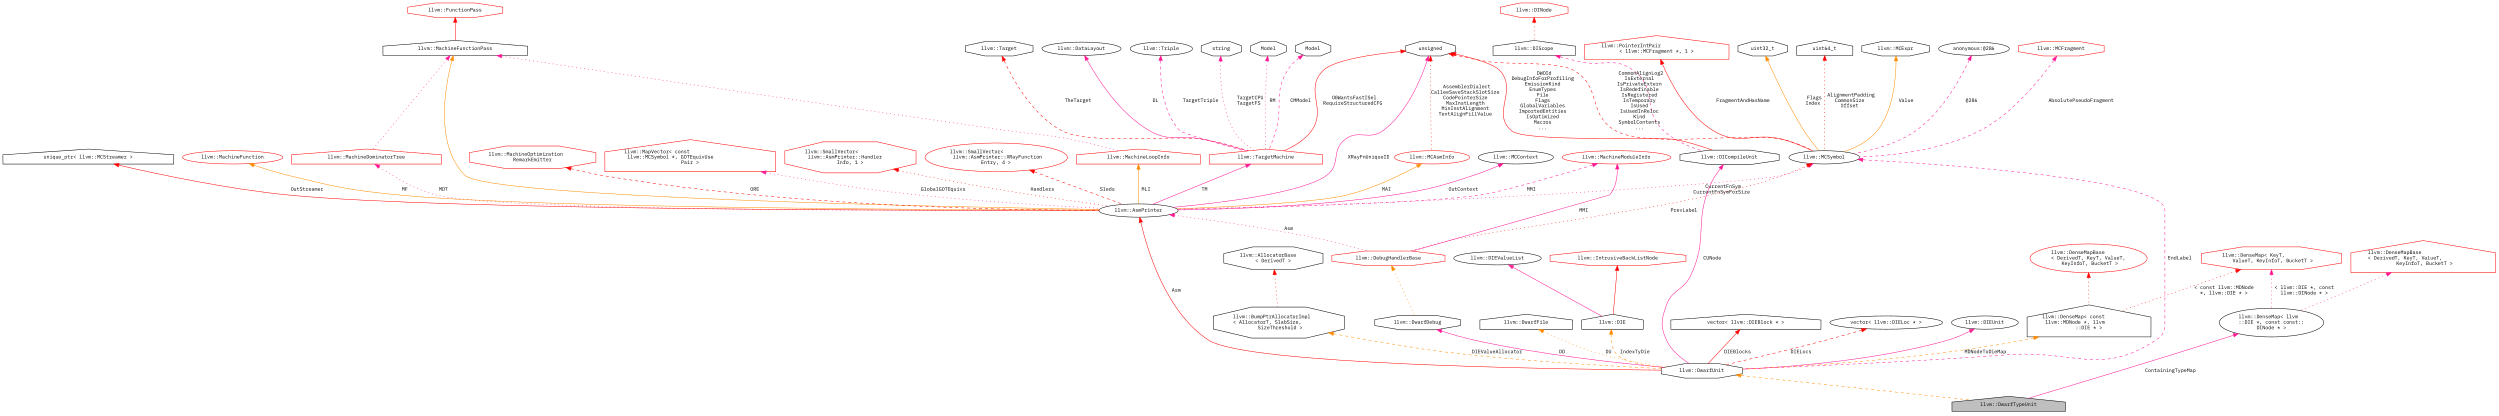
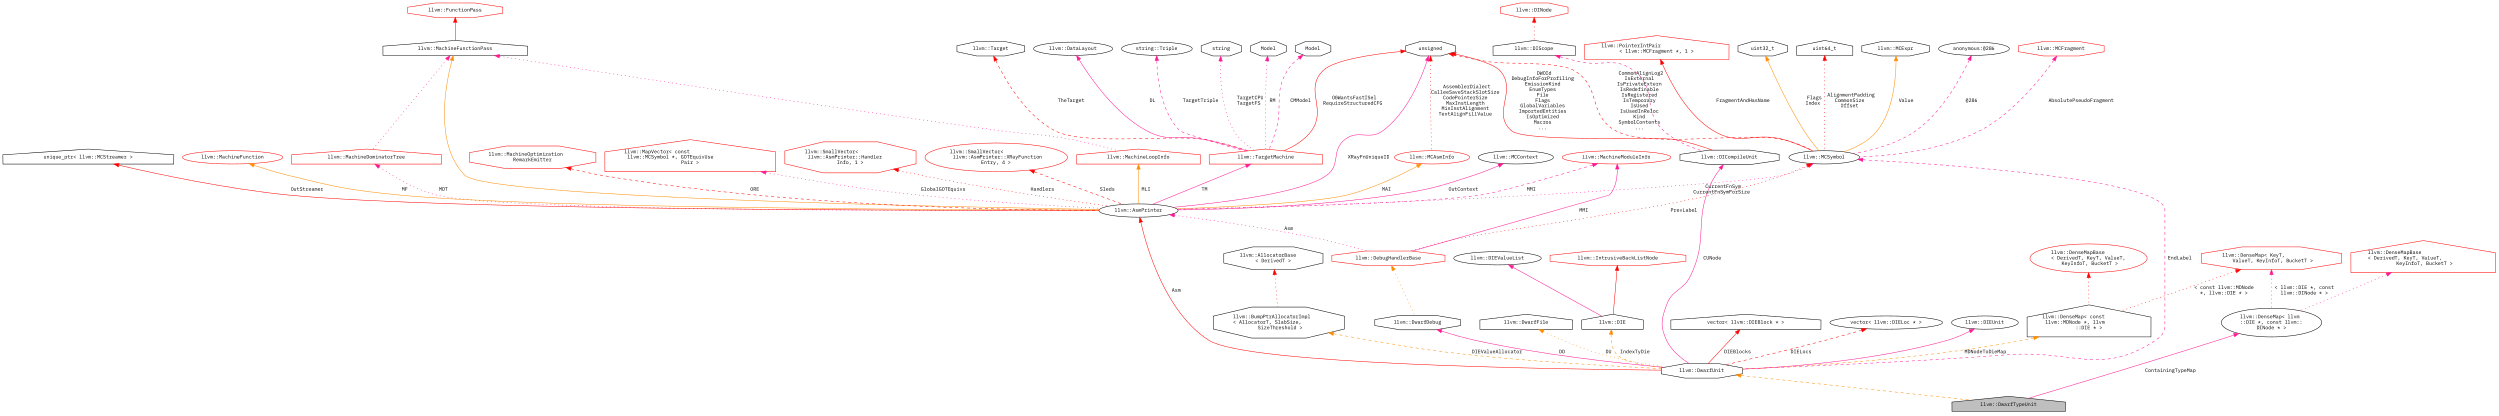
node "llvm::Triple": label "llvm::Triple" -> "string::Triple"
node "llvm::DenseMap< llvm ::DIE *, const const:: DINode * >": label "llvm::DenseMap< llvm ::DIE *, const const:: DINode * >" -> "llvm::DenseMap< llvm ::DIE *, const llvm:: DINode * >"
